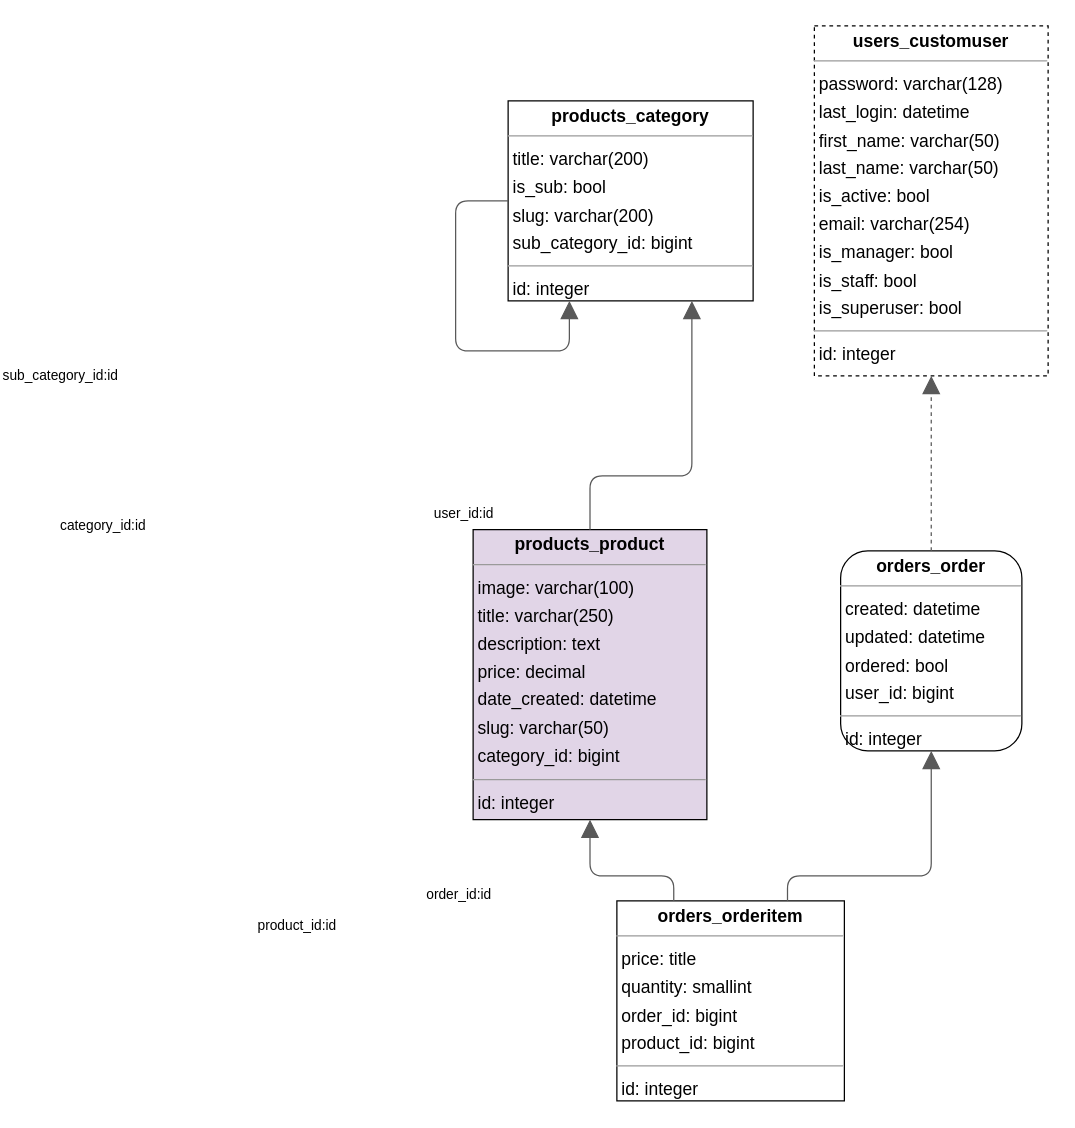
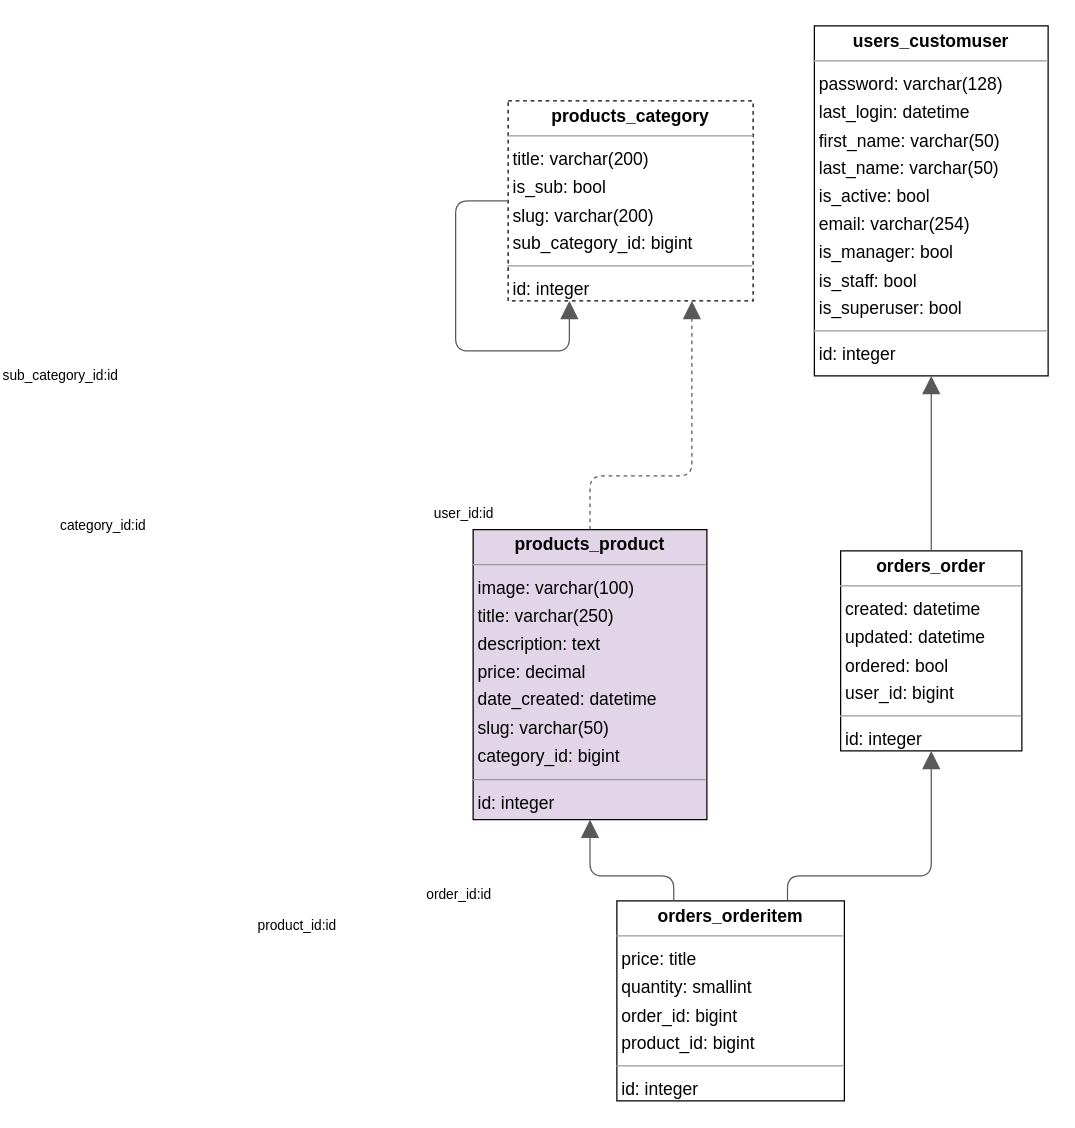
node "products_category title: varchar(200) is_sub: bool slug: varchar(200) sub_category_id: bigint id: integer": style solid -> dashed
node "users_customuser password: varchar(128) last_login: datetime first_name: varchar(50) last_name: varchar(50) is_active: bool email: varchar(254) is_manager: bool is_staff: bool is_superuser: bool id: integer": style dashed -> solid
edge "products_product image: varchar(100) title: varchar(250) description: text price: decimal date_created: datetime slug: varchar(50) category_id: bigint id: integer" -> "products_category title: varchar(200) is_sub: bool slug: varchar(200) sub_category_id: bigint id: integer": style solid -> dashed
edge "orders_order created: datetime updated: datetime ordered: bool user_id: bigint id: integer" -> "users_customuser password: varchar(128) last_login: datetime first_name: varchar(50) last_name: varchar(50) is_active: bool email: varchar(254) is_manager: bool is_staff: bool is_superuser: bool id: integer": style dashed -> solid
node "orders_order created: datetime updated: datetime ordered: bool user_id: bigint id: integer": shape rounded rectangle -> rectangle
